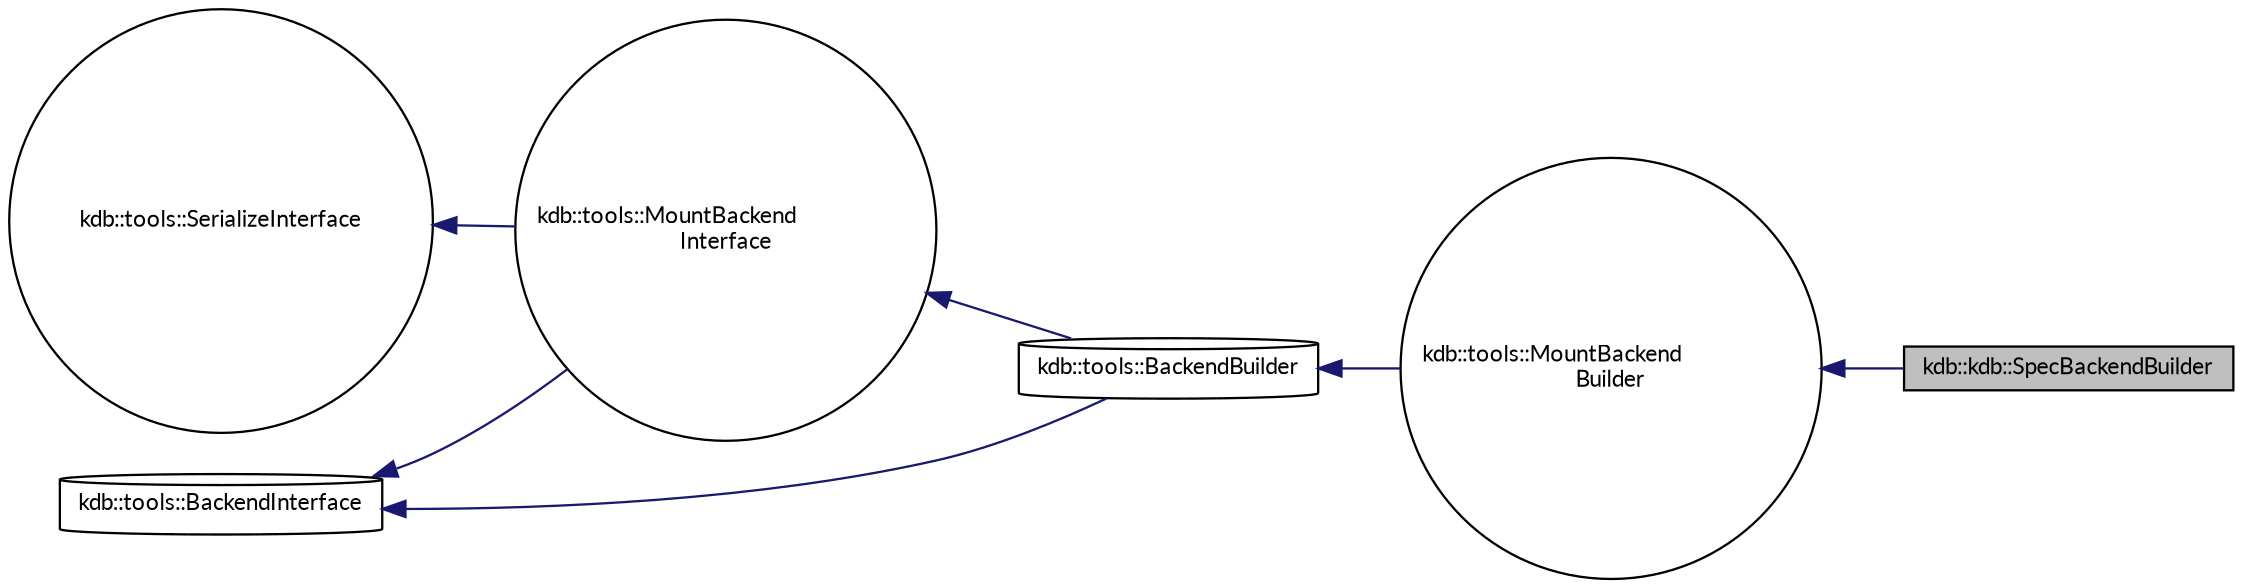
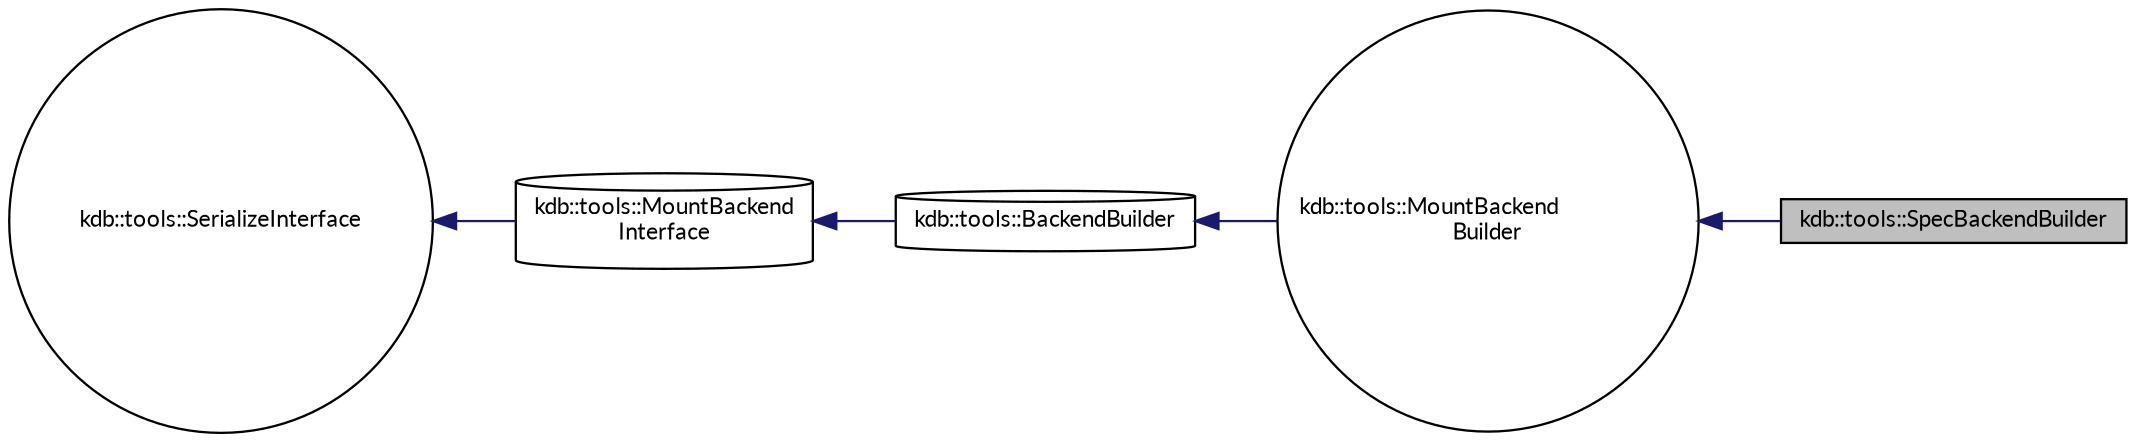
node "kdb::tools::MountBackend Interface": shape circle -> cylinder
node "kdb::kdb::SpecBackendBuilder": label "kdb::kdb::SpecBackendBuilder" -> "kdb::tools::SpecBackendBuilder"
node "kdb::tools::BackendInterface": removed
